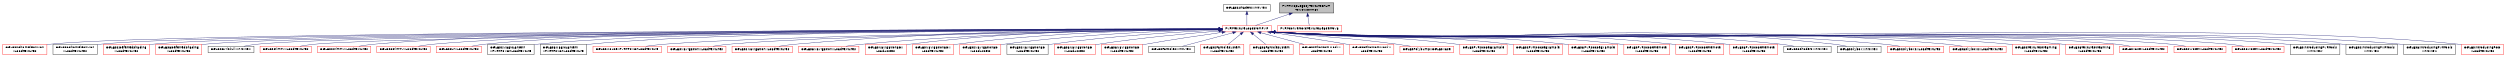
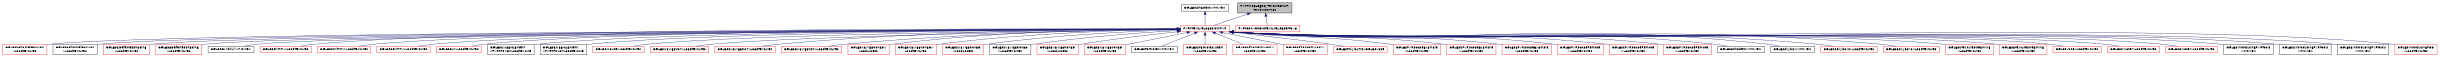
node "OGLESMouse::PVRTPFXOnLoadTexture": label "OGLESMouse::PVRTPFXOnLoadTexture" -> "OGLESMouse::LoadTextures"
node "OGLES3ParticleSystem ::LoadTextures": removed
